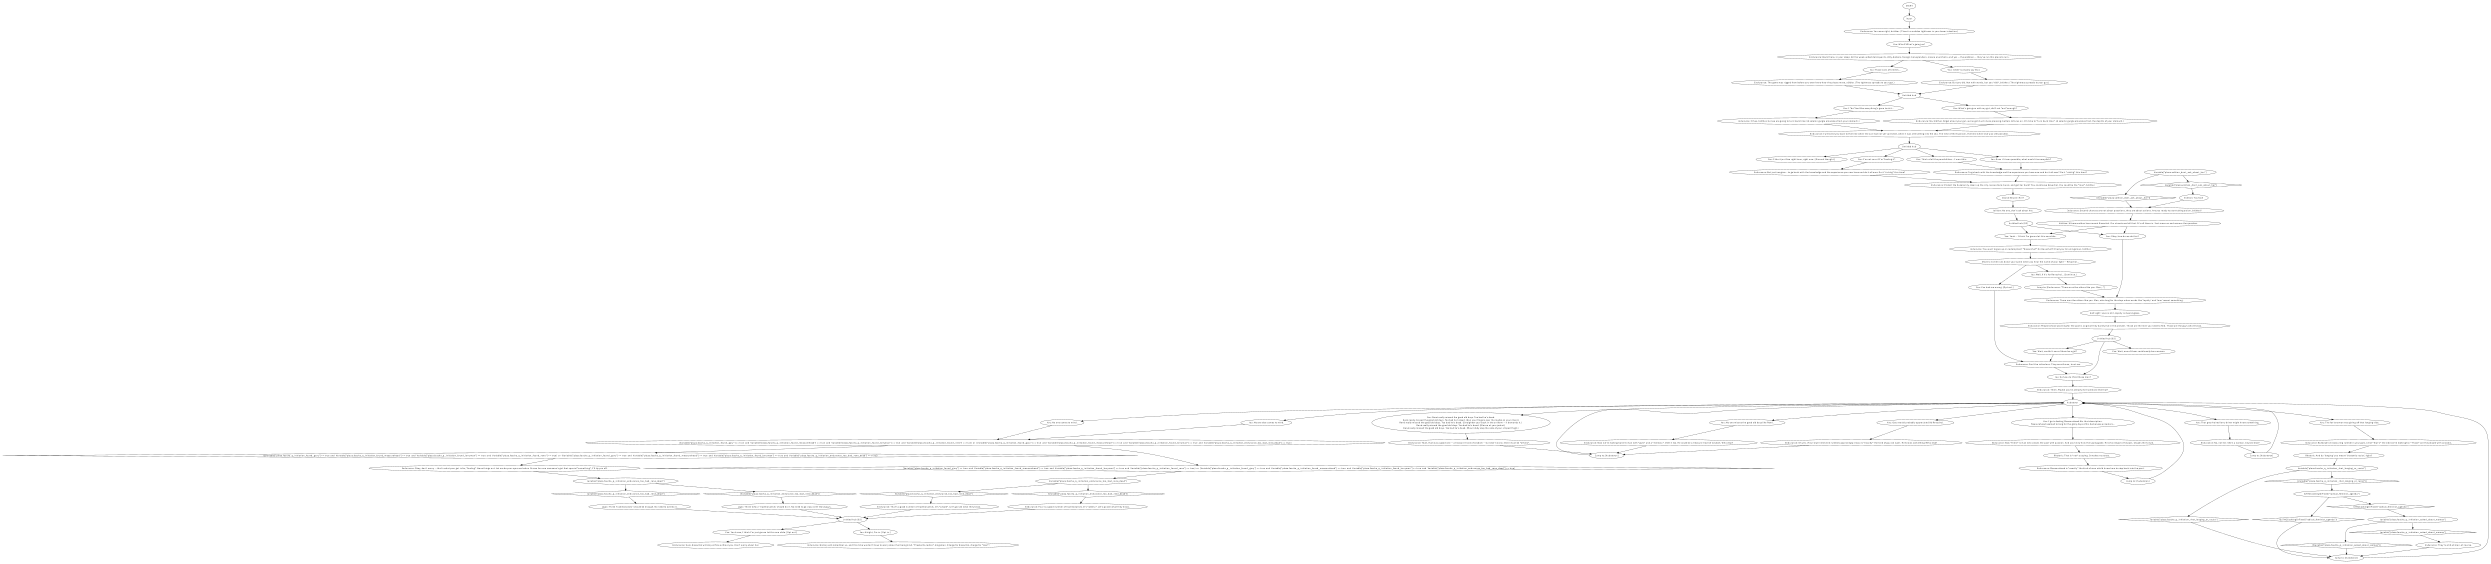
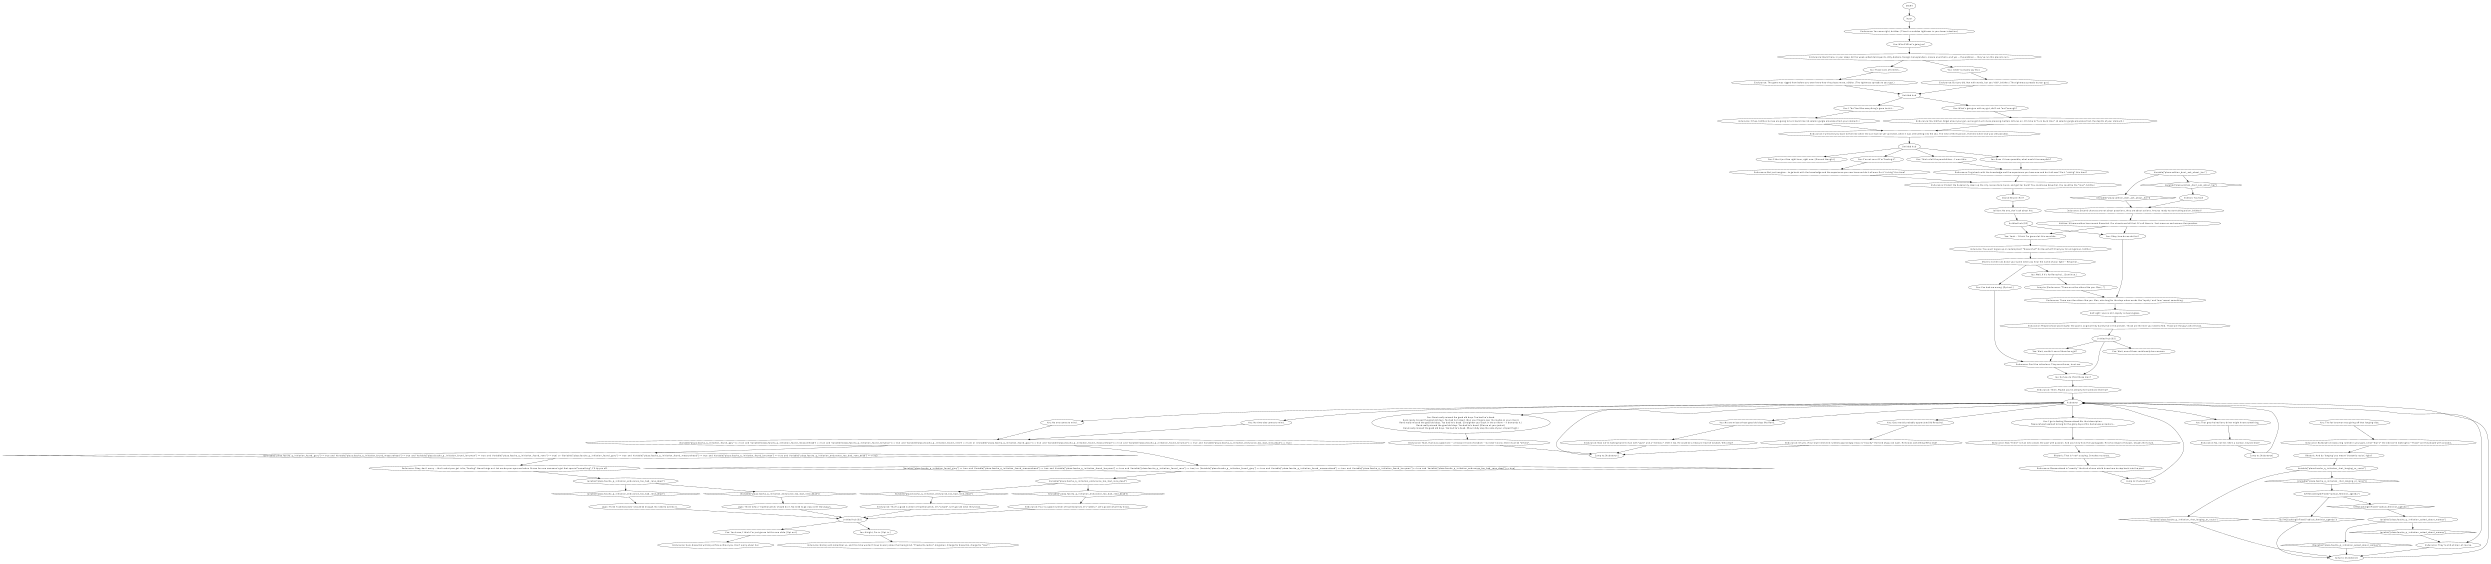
edge "hubotoron" -> "You: The fat lorryman was giving off that longing vibe.": now "hubotoron" -> "Endurance: They're still all men, of course."
node "You: No one else comes to mind.": label "You: No one else comes to mind." -> "You: No time else comes to mind."
node "You: No one misses the good old days like René.": label "You: No one misses the good old days like René." -> "You: No one misses those good old days like René."
